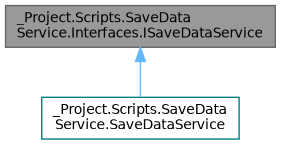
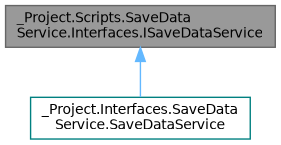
node "_Project.Scripts.SaveData Service.SaveDataService": label "_Project.Scripts.SaveData Service.SaveDataService" -> "_Project.Interfaces.SaveData Service.SaveDataService"
